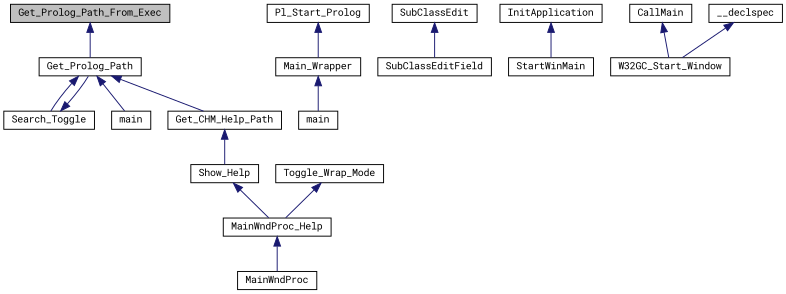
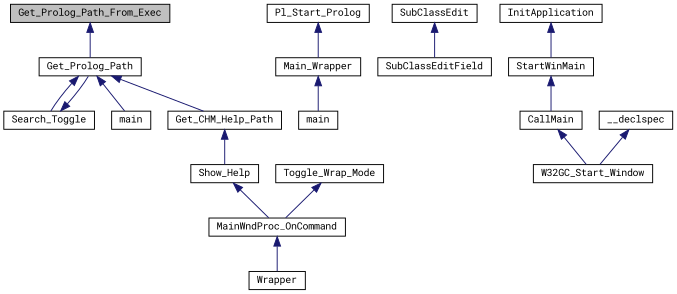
edge "CallMain" -> "StartWinMain": added
node "MainWndProc_Help": label "MainWndProc_Help" -> "MainWndProc_OnCommand"
node "MainWndProc": label "MainWndProc" -> "Wrapper"
